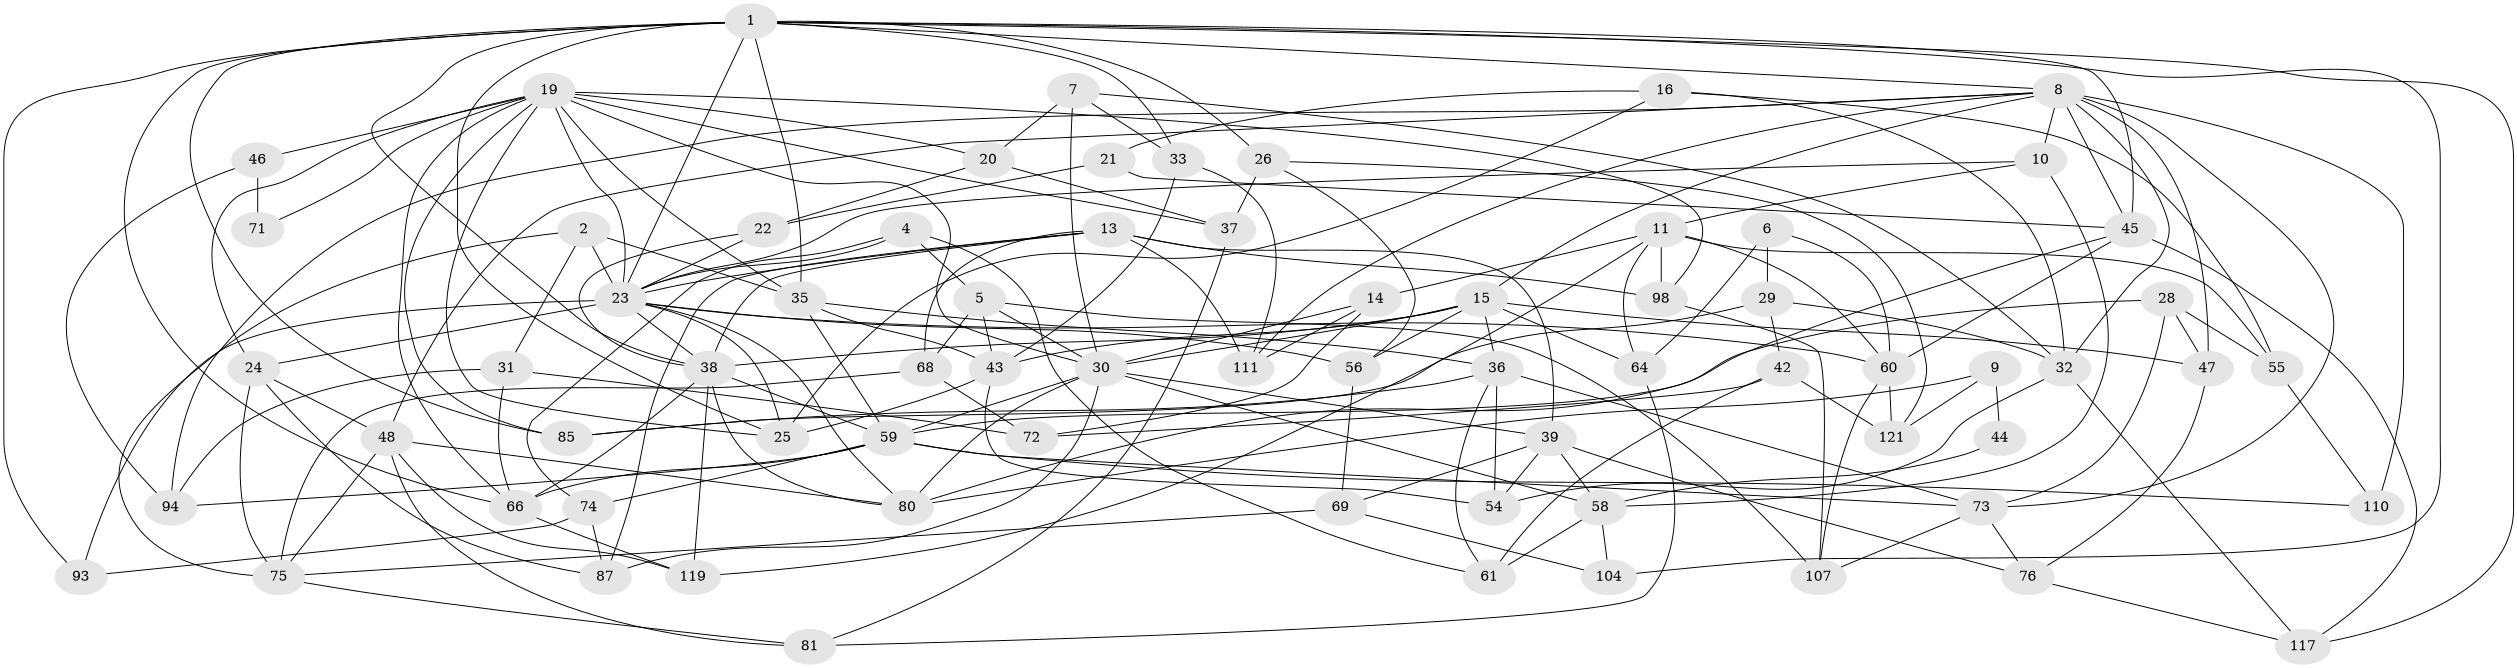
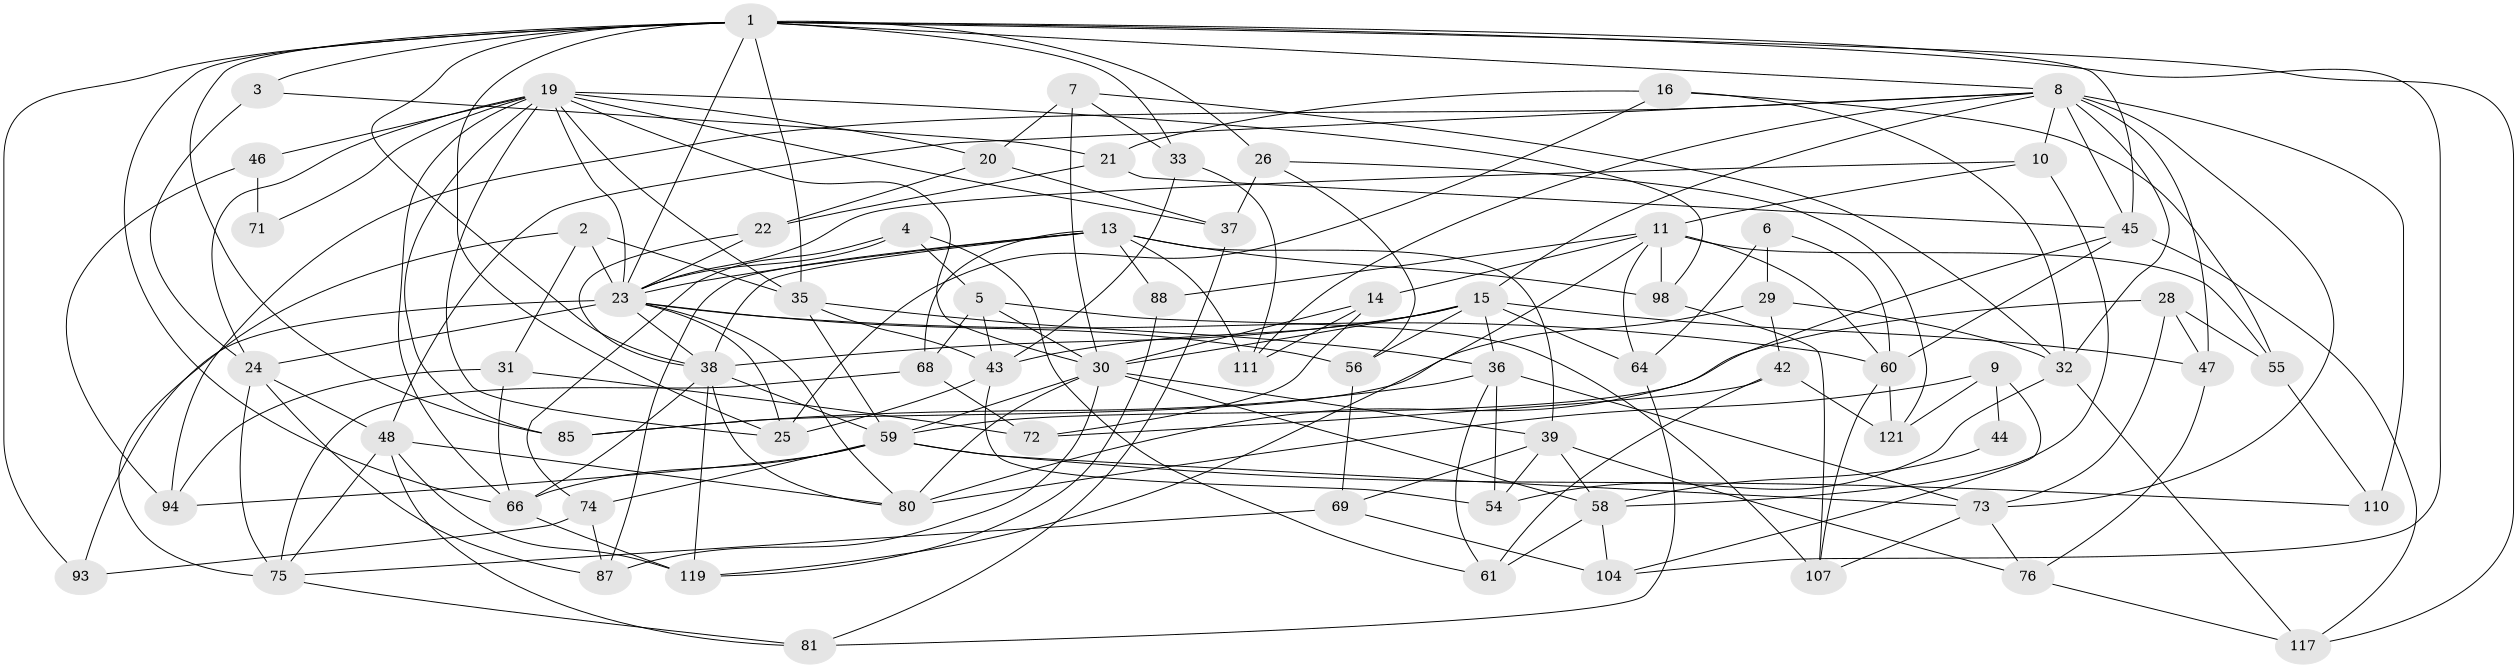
node "3": added
node "88": added
edge "9" -- "104": added
